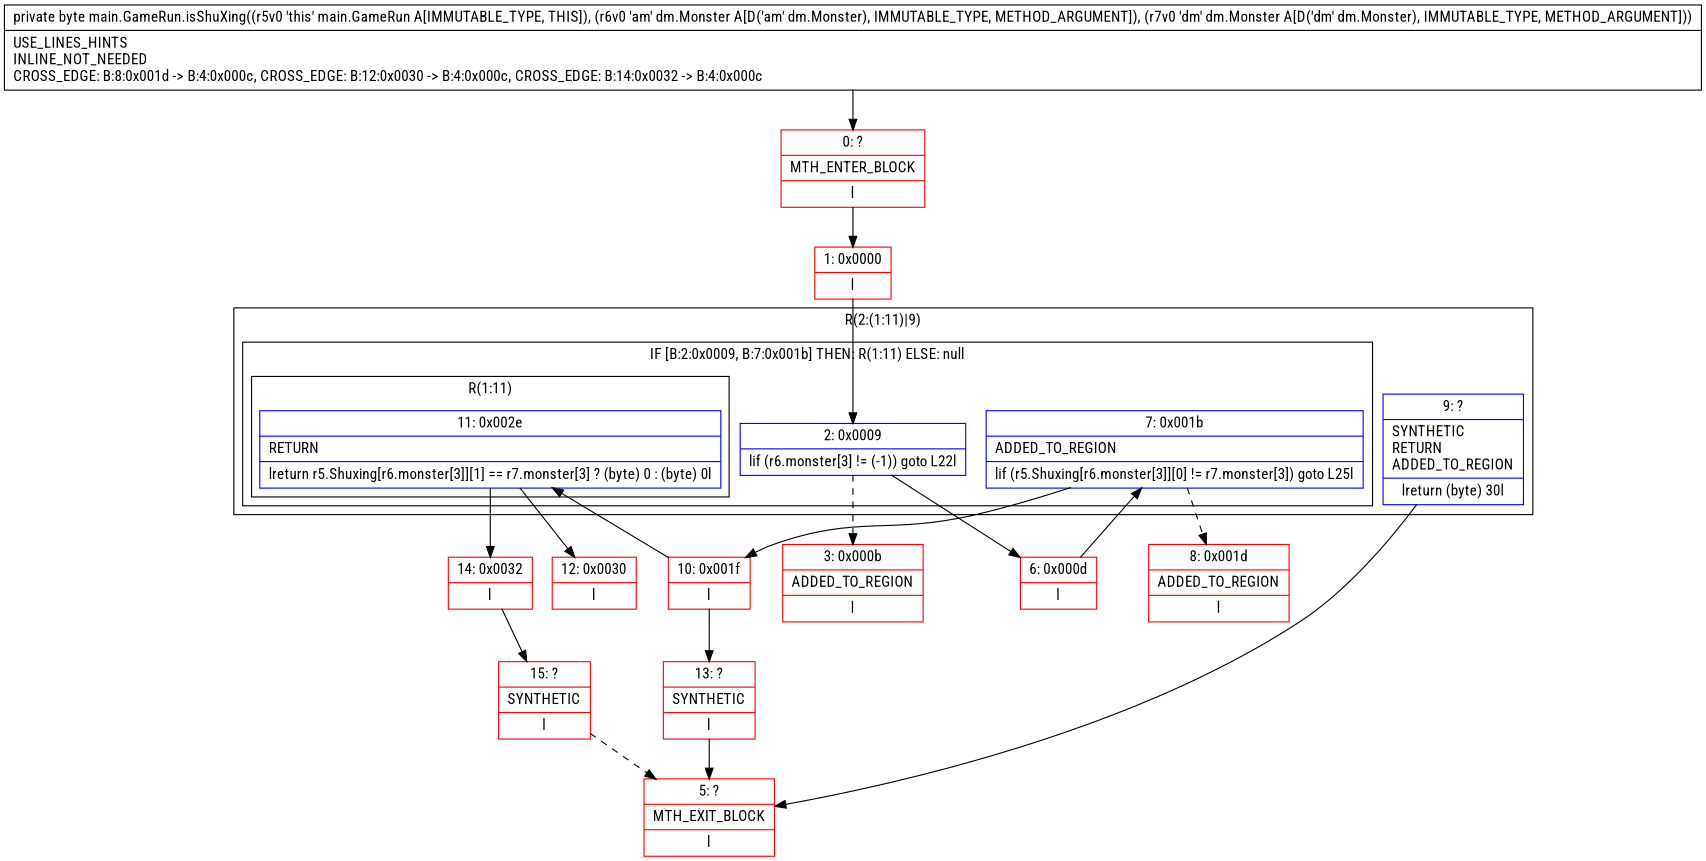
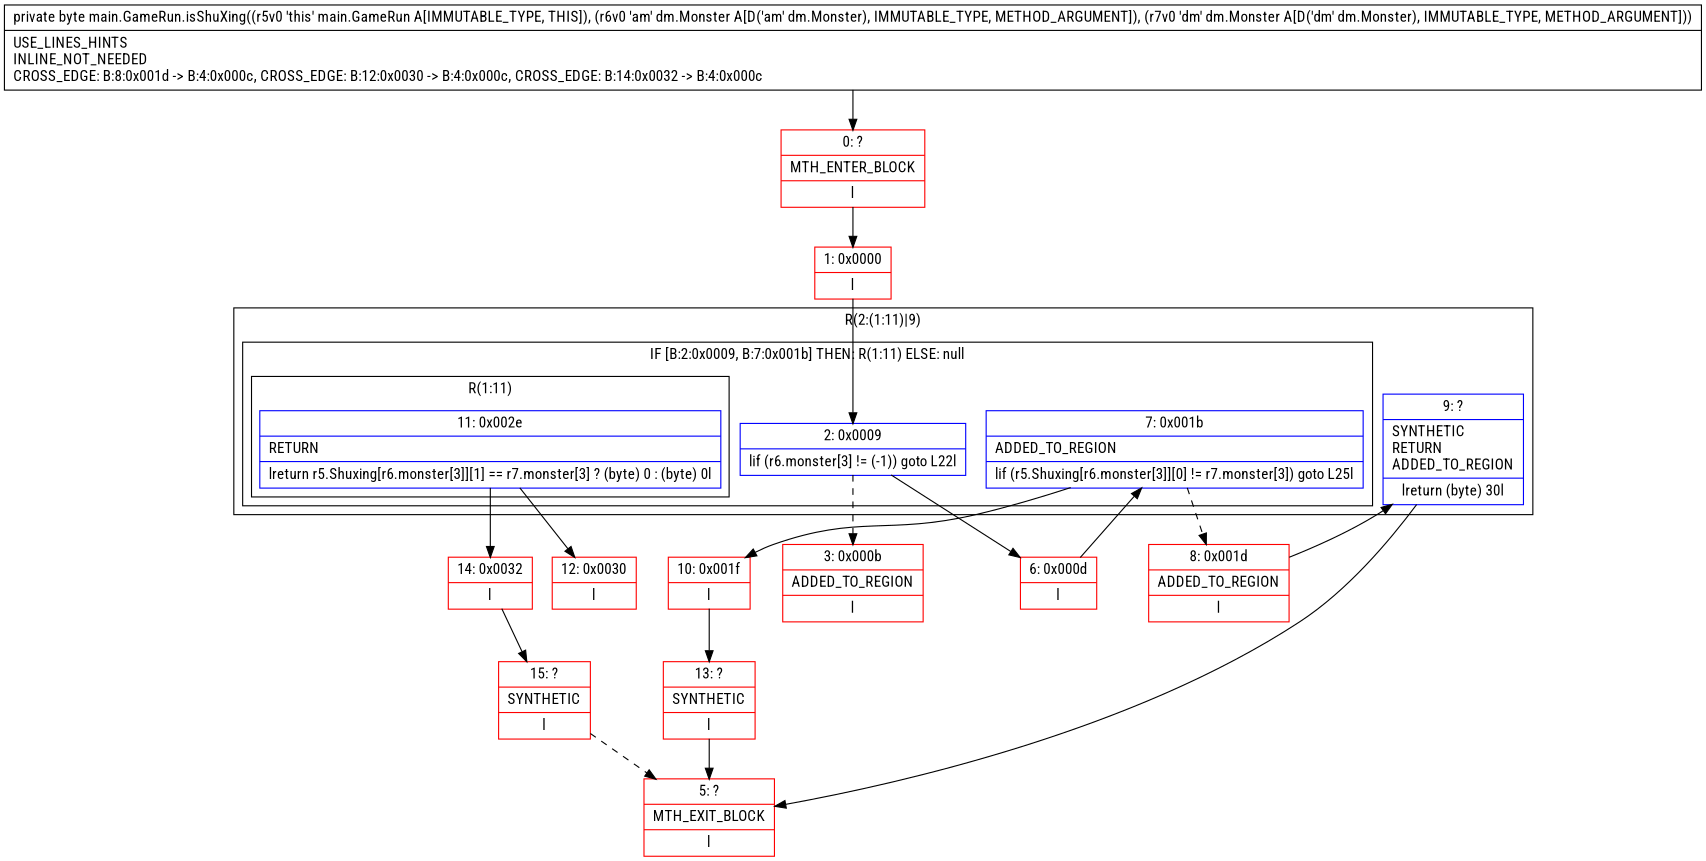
edge "10: 0x001f" -> "11: 0x002e": removed
edge "8: 0x001d" -> "9: ?": added
